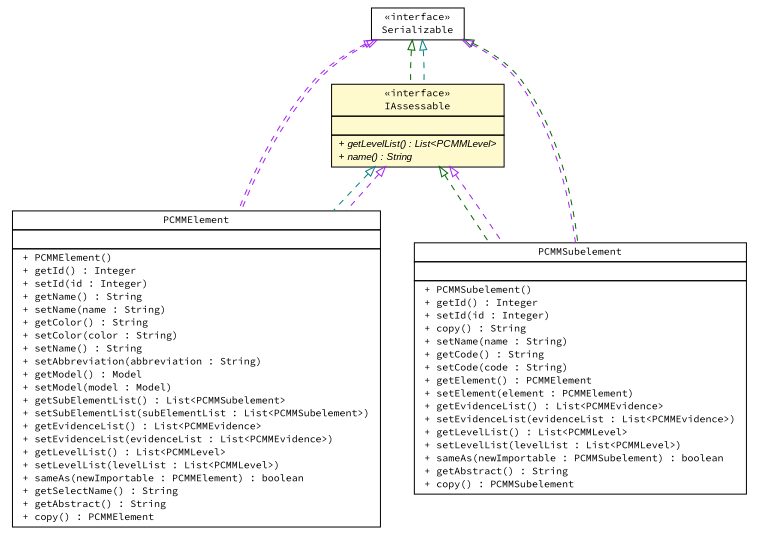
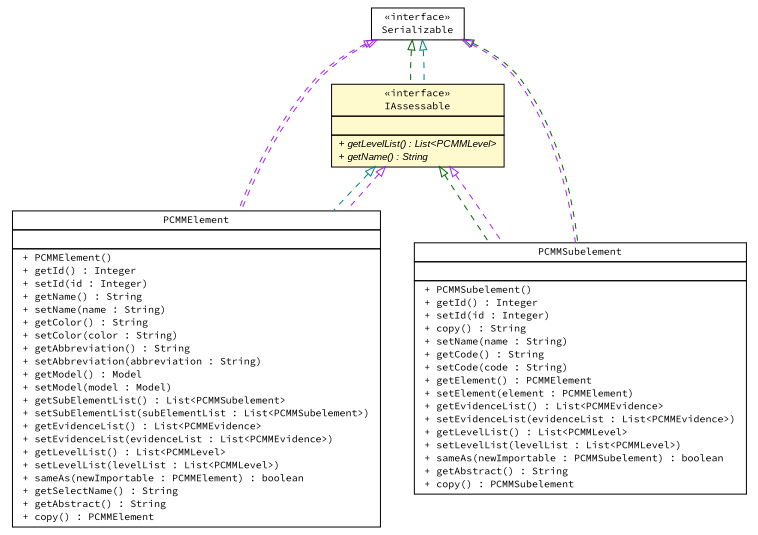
node "IAssessable": text "+ name() : String" -> "+ getName() : String"
node "PCMMElement": text "+ setName() : String" -> "+ getAbbreviation() : String"
